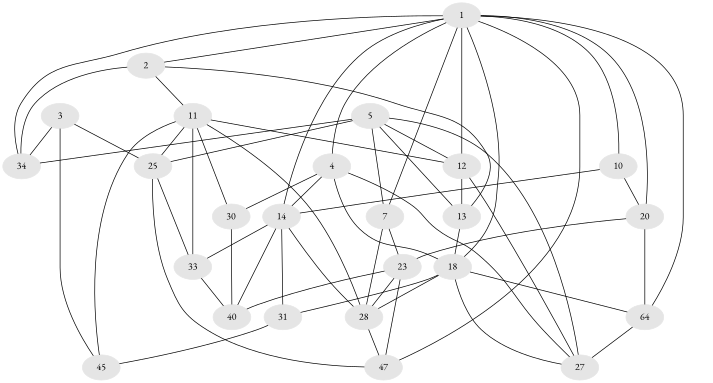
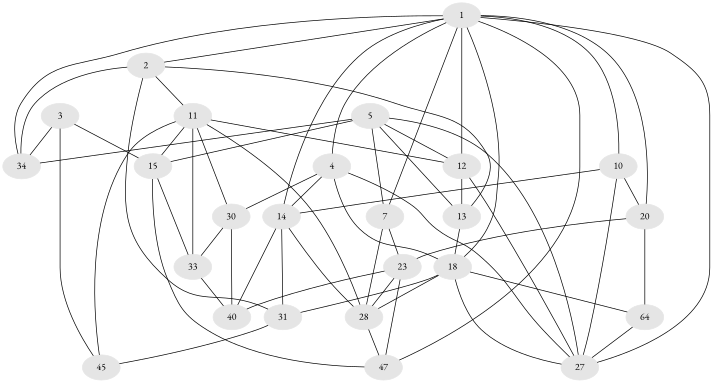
edge "1" -- "64": now "1" -- "27"
node "25": label "25" -> "15"
edge "2" -- "31": added
edge "14" -- "33": now "30" -- "33"
edge "10" -- "27": added
